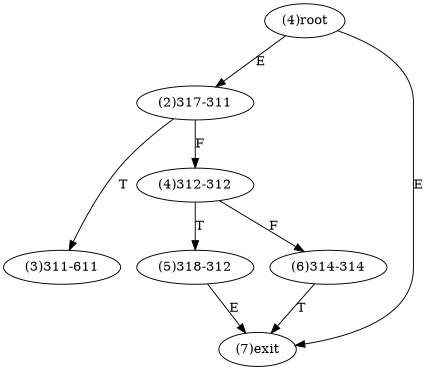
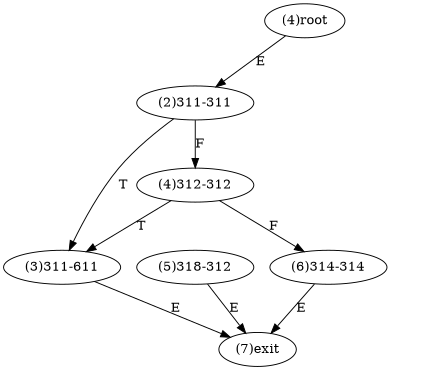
node "(2)317-311": label "(2)317-311" -> "(2)311-311"
edge "(4)root" -> "(7)exit": now "(3)311-611" -> "(7)exit"
edge "(4)312-312" -> "(5)318-312": now "(4)312-312" -> "(3)311-611"
edge "(6)314-314" -> "(7)exit": label "T" -> "E"
